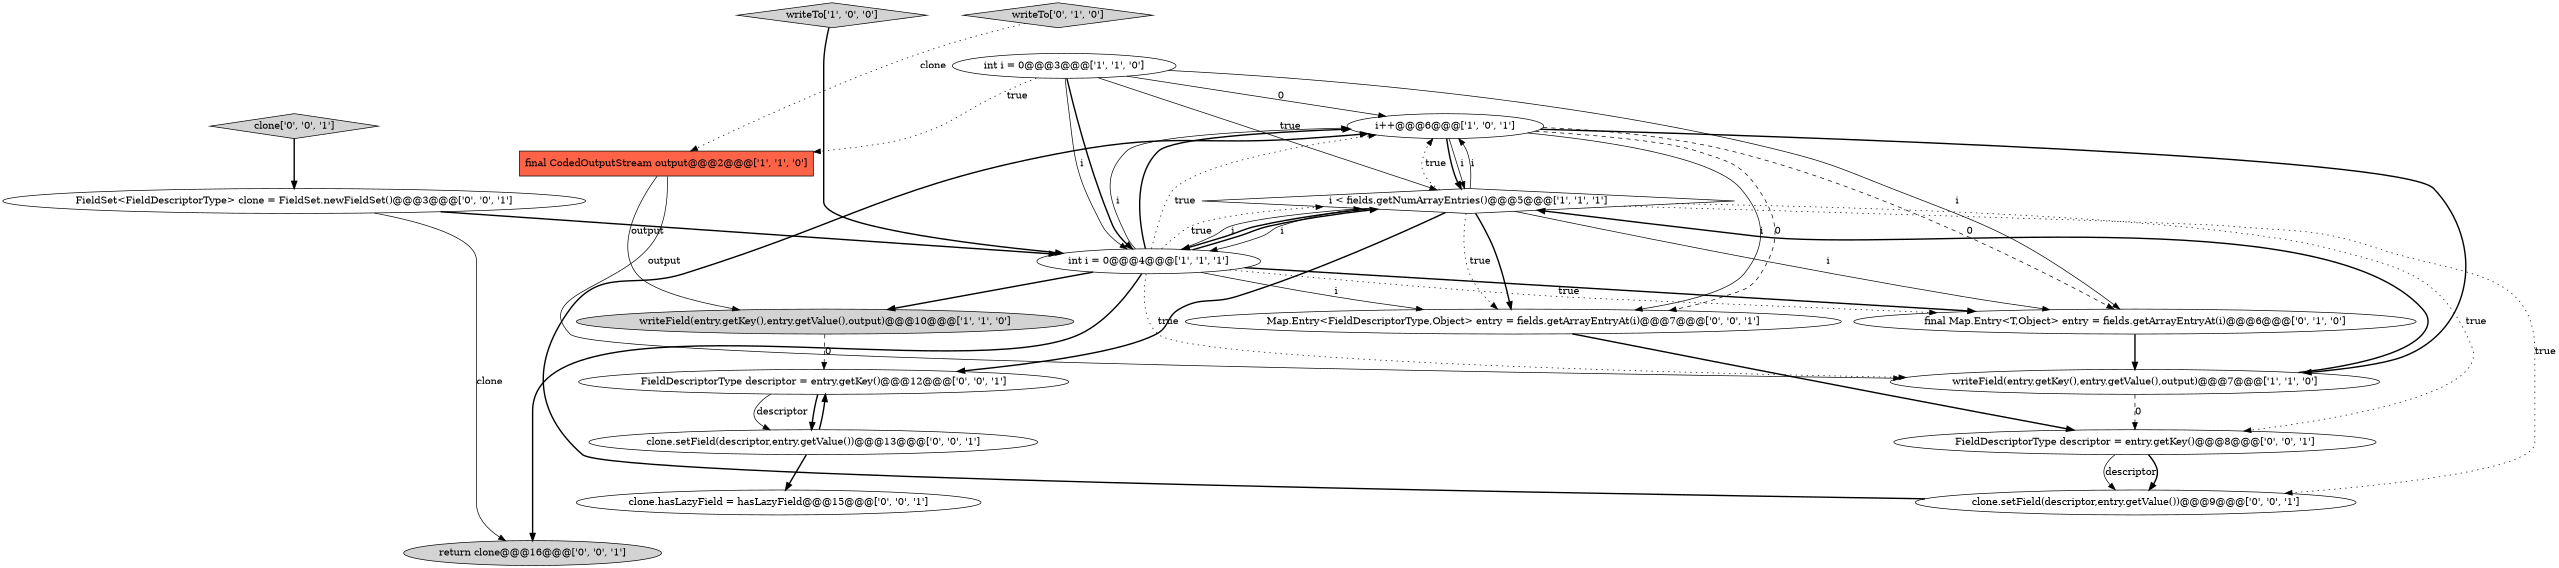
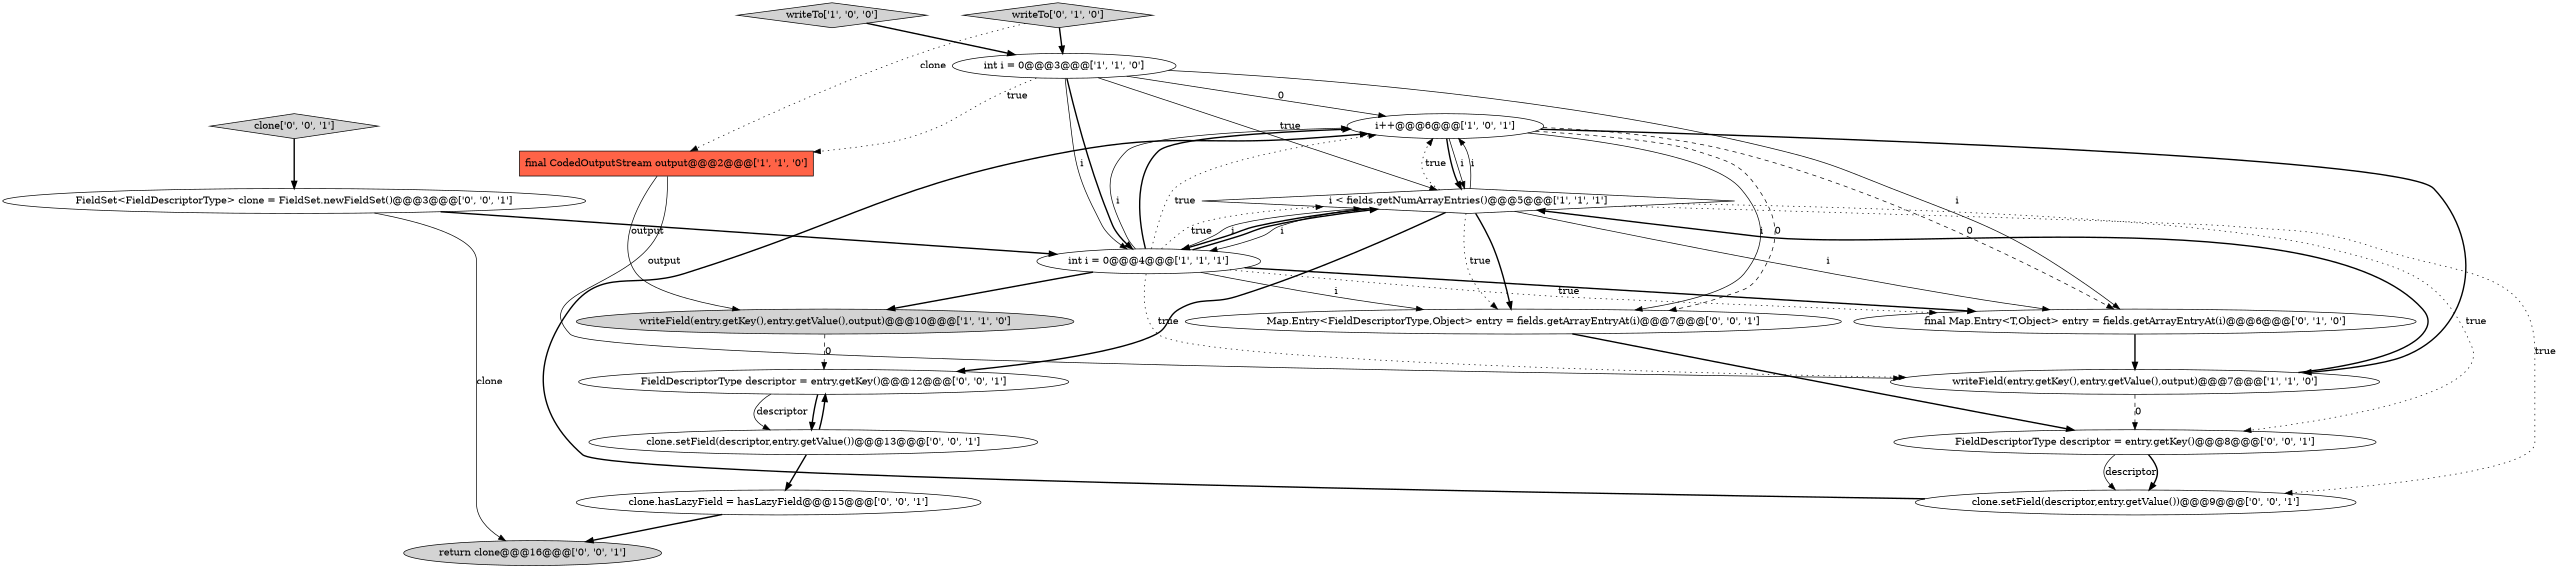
edge "writeTo['0', '1', '0']" -> "int i = 0@@@3@@@['1', '1', '0']": added
edge "writeTo['1', '0', '0']" -> "int i = 0@@@4@@@['1', '1', '1']": now "writeTo['1', '0', '0']" -> "int i = 0@@@3@@@['1', '1', '0']"
edge "int i = 0@@@4@@@['1', '1', '1']" -> "return clone@@@16@@@['0', '0', '1']": now "clone.hasLazyField = hasLazyField@@@15@@@['0', '0', '1']" -> "return clone@@@16@@@['0', '0', '1']"
